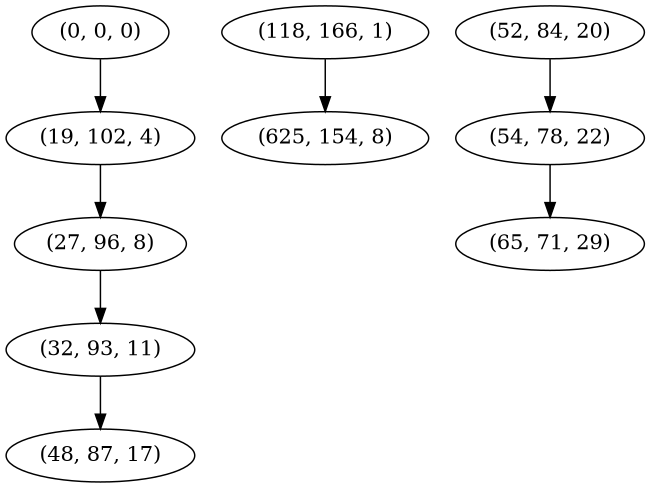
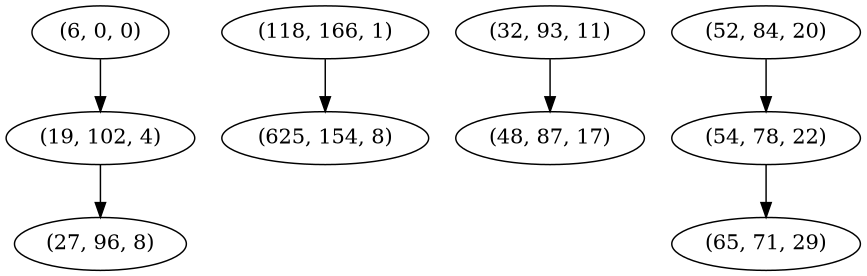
node "(0, 0, 0)": label "(0, 0, 0)" -> "(6, 0, 0)"
edge "(27, 96, 8)" -> "(32, 93, 11)": removed
